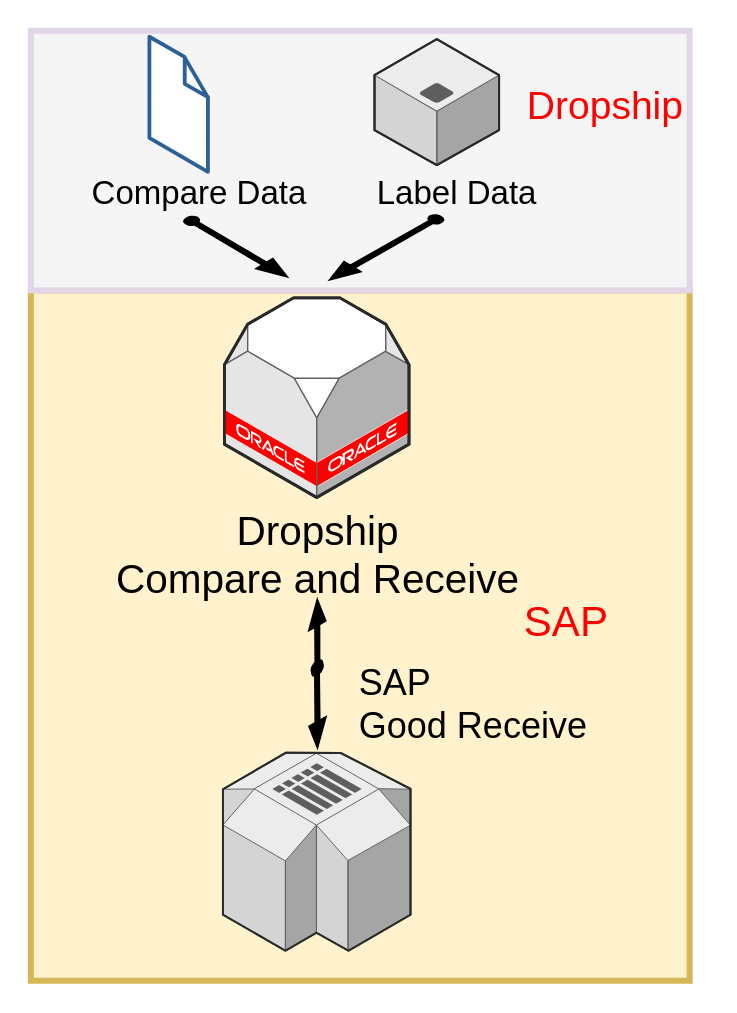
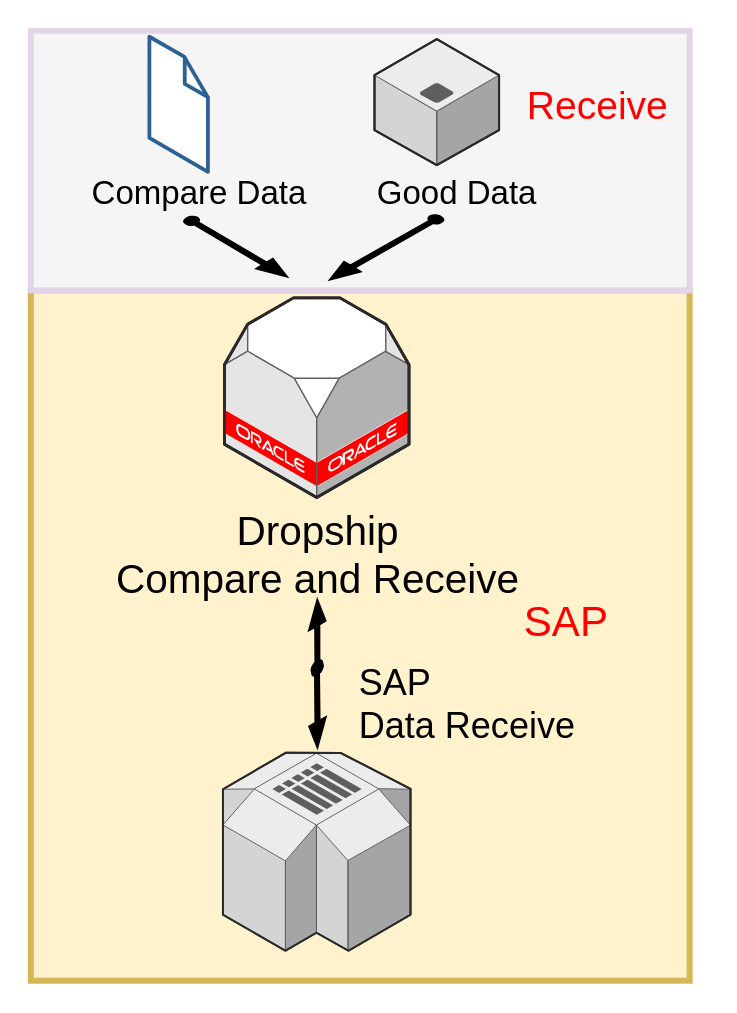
node "Dropship": label "Dropship" -> "Receive"
node "Label Data": label "Label Data" -> "Good Data"
node "SAP Good Receive": label "SAP Good Receive" -> "SAP Data Receive"
